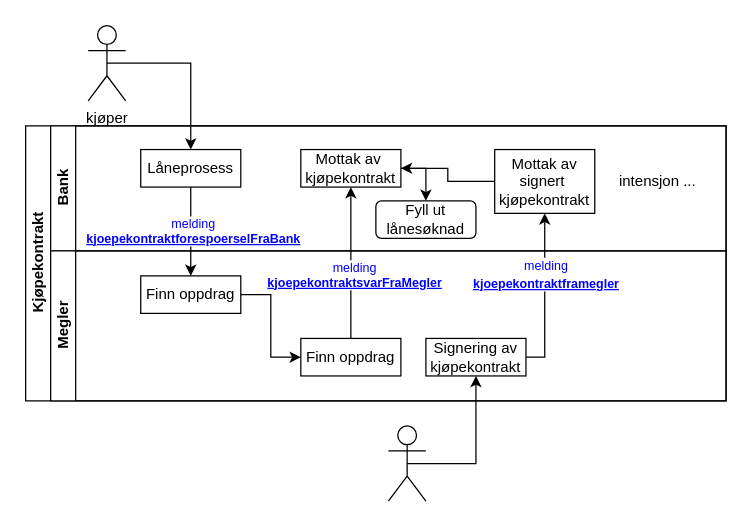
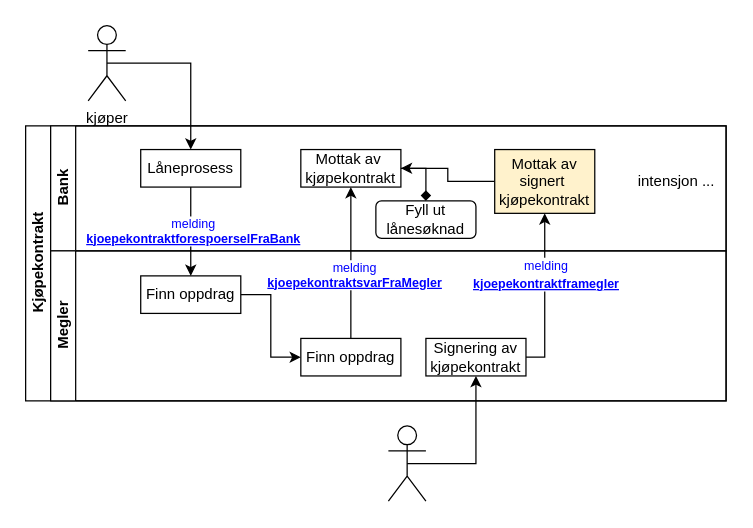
node "Mottak av signert kjøpekontrakt": fillcolor #ffffff -> #fff2cc
node "intensjon ...": moved (657, 182) -> (676, 182)
edge "Mottak av kjøpekontrakt" -> "Fyll ut lånesøknad": arrowhead classic -> diamond
